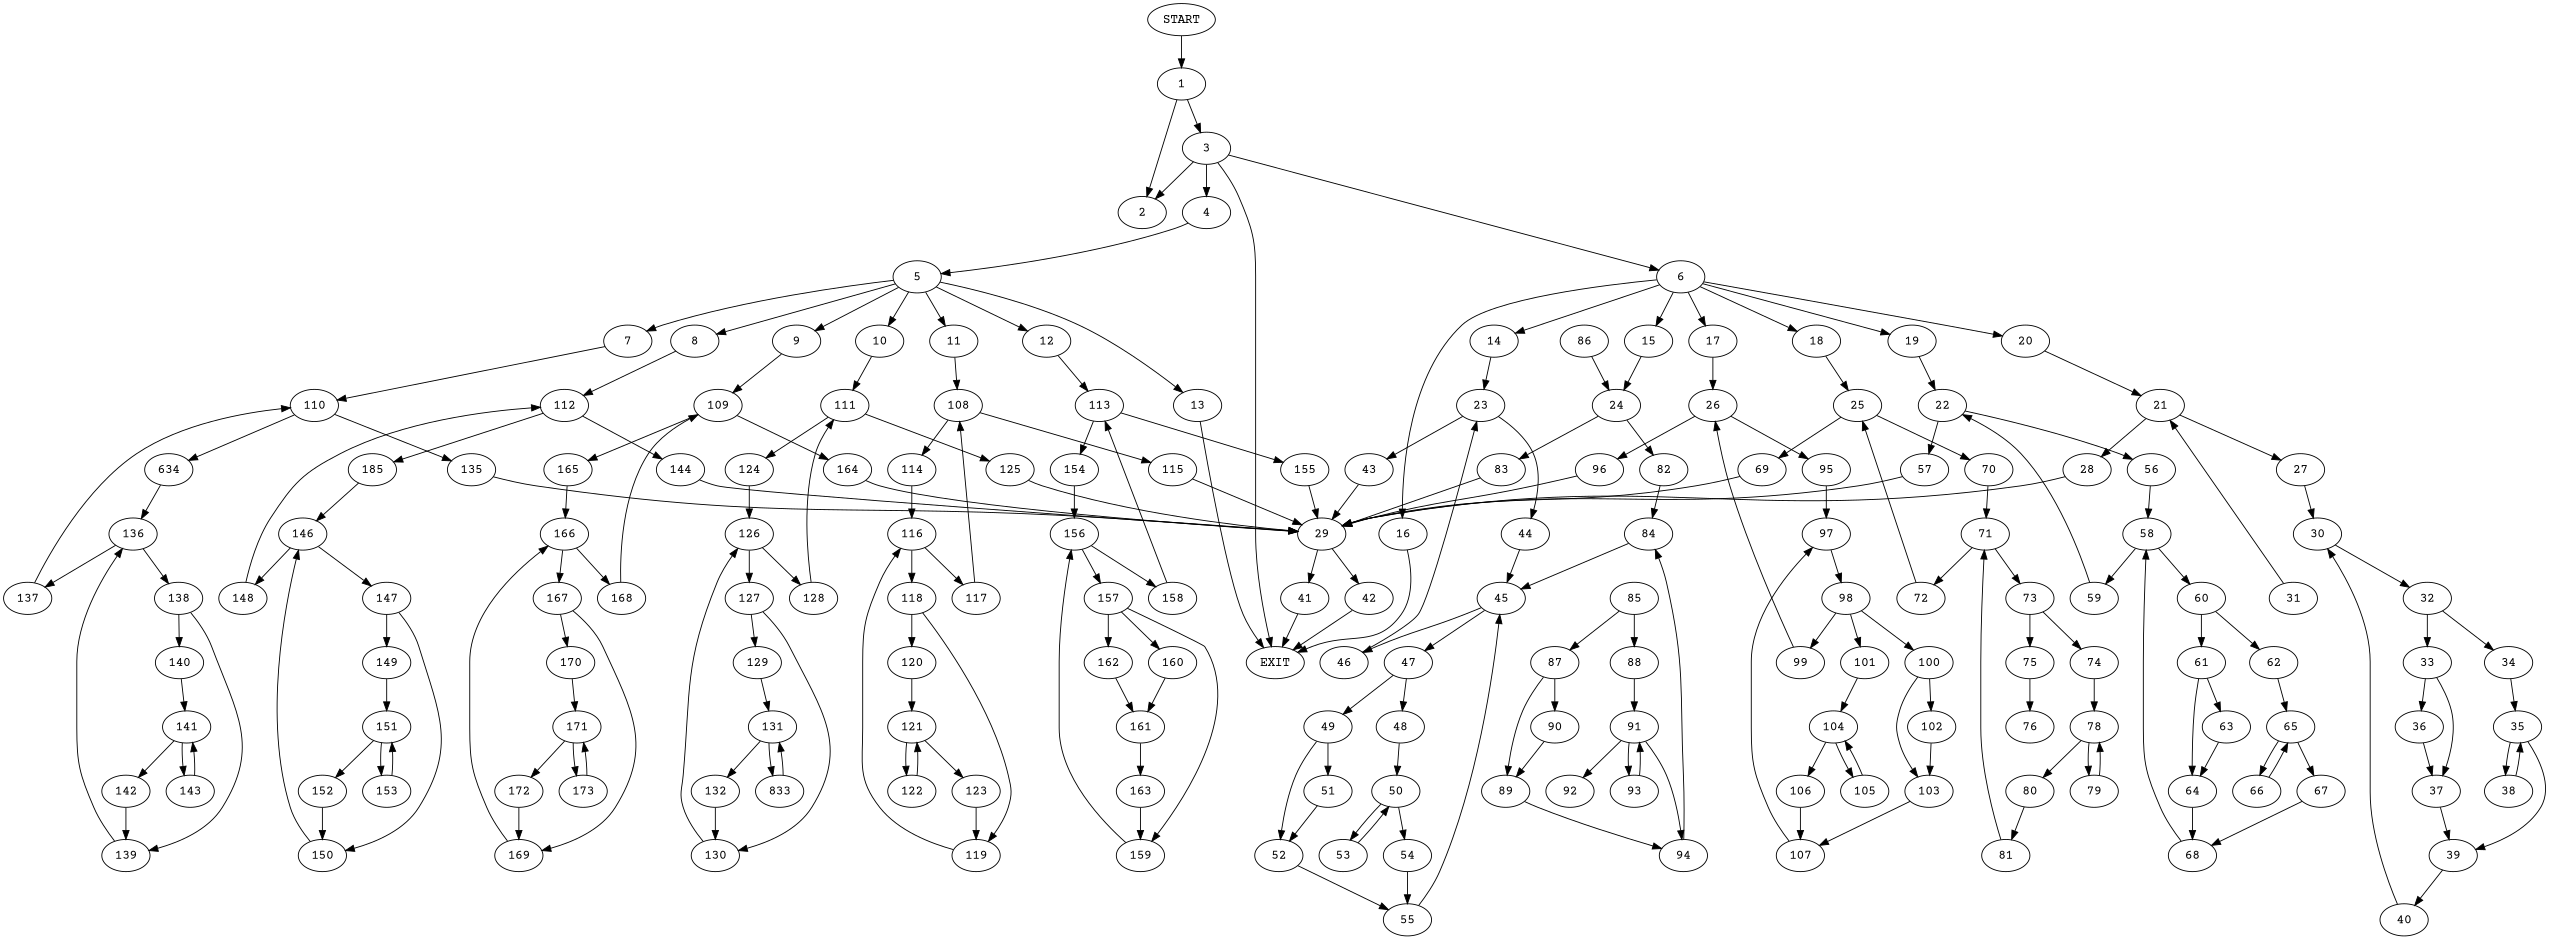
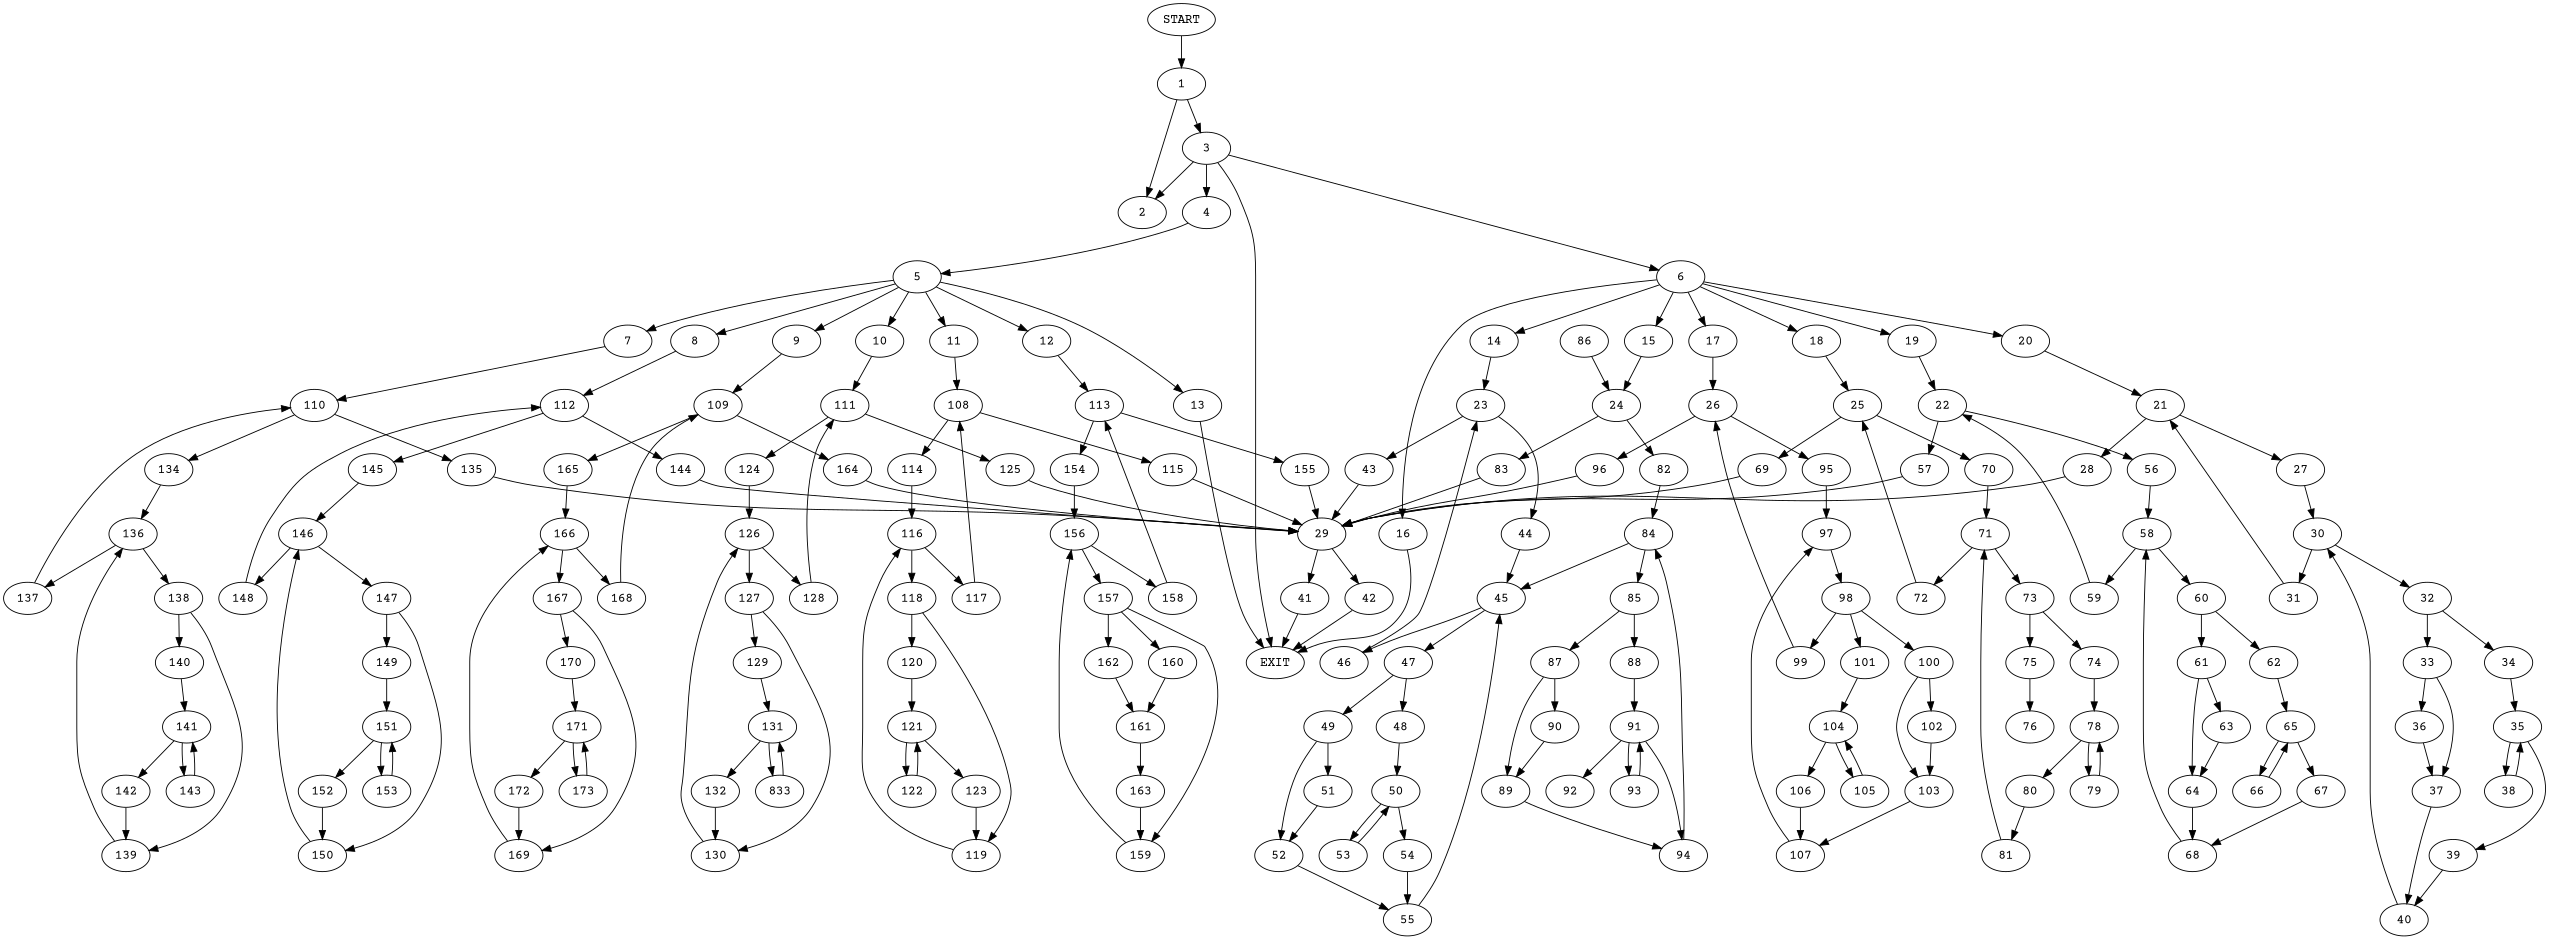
node "634": label "634" -> "134"
node "185": label "185" -> "145"
edge "84" -> "85": added
edge "30" -> "31": added
edge "37" -> "39": now "37" -> "40"
